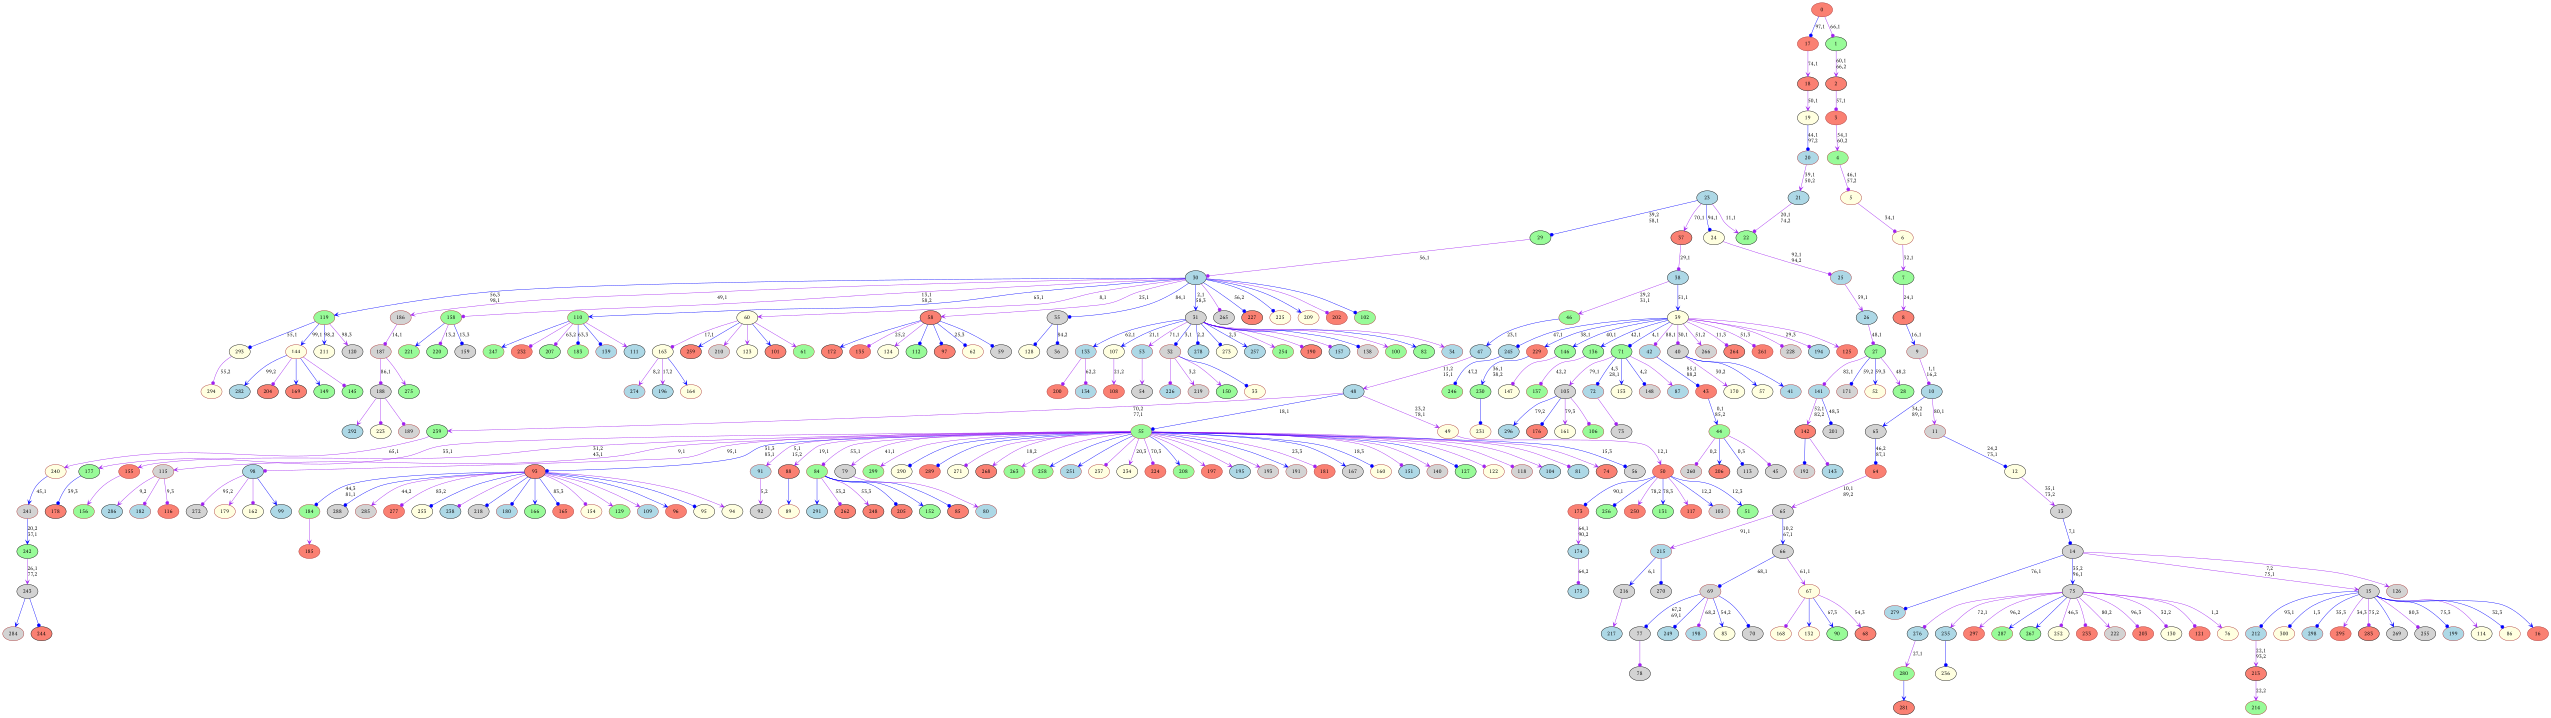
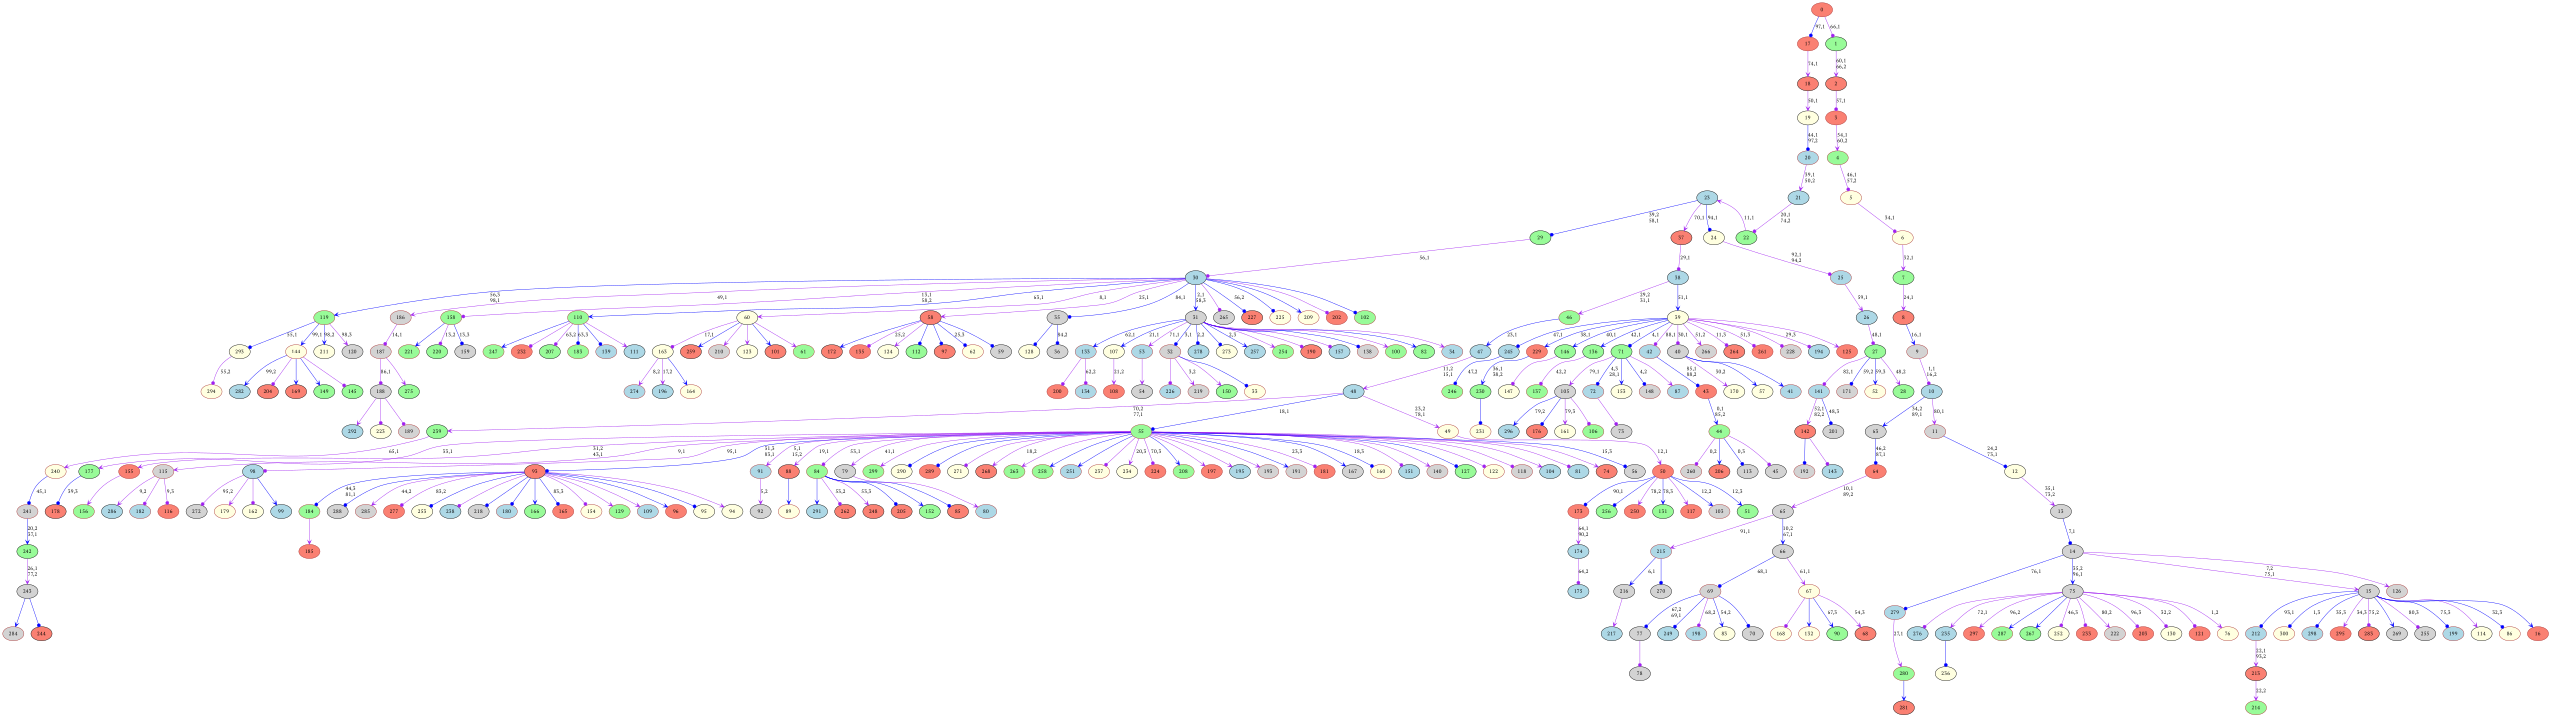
edge "23" -> "22": reversed
edge "240" -> "241": arrowhead vee -> dot
edge "276" -> "280": now "279" -> "280"
